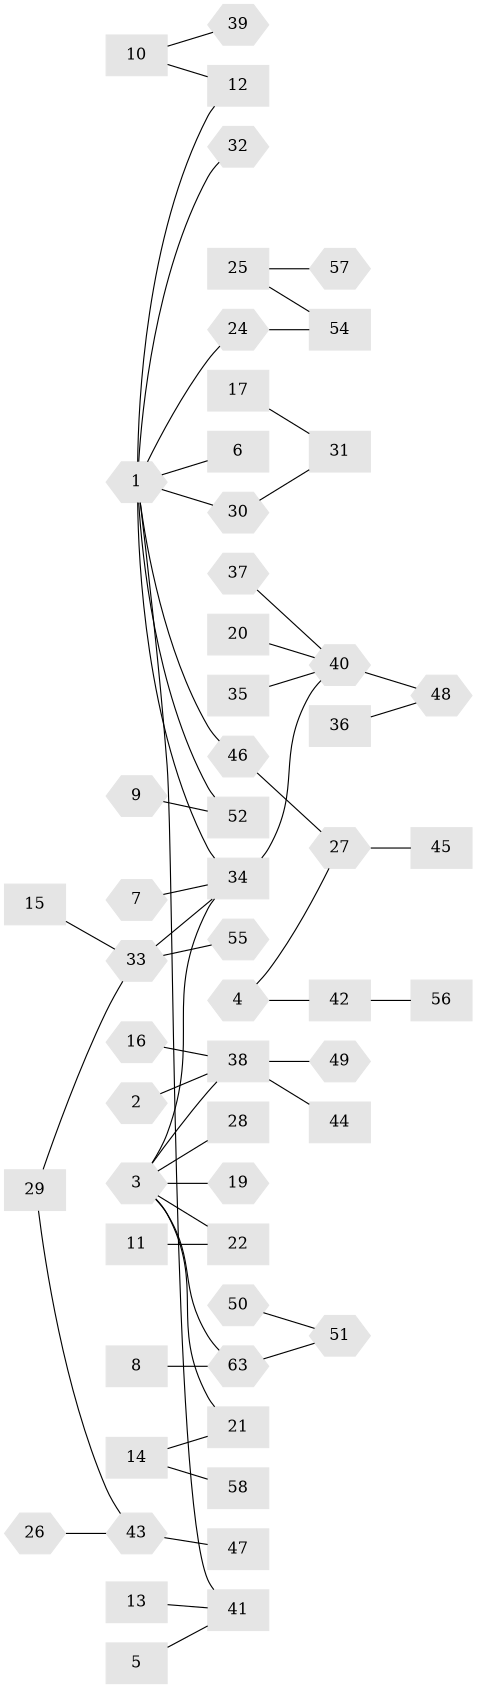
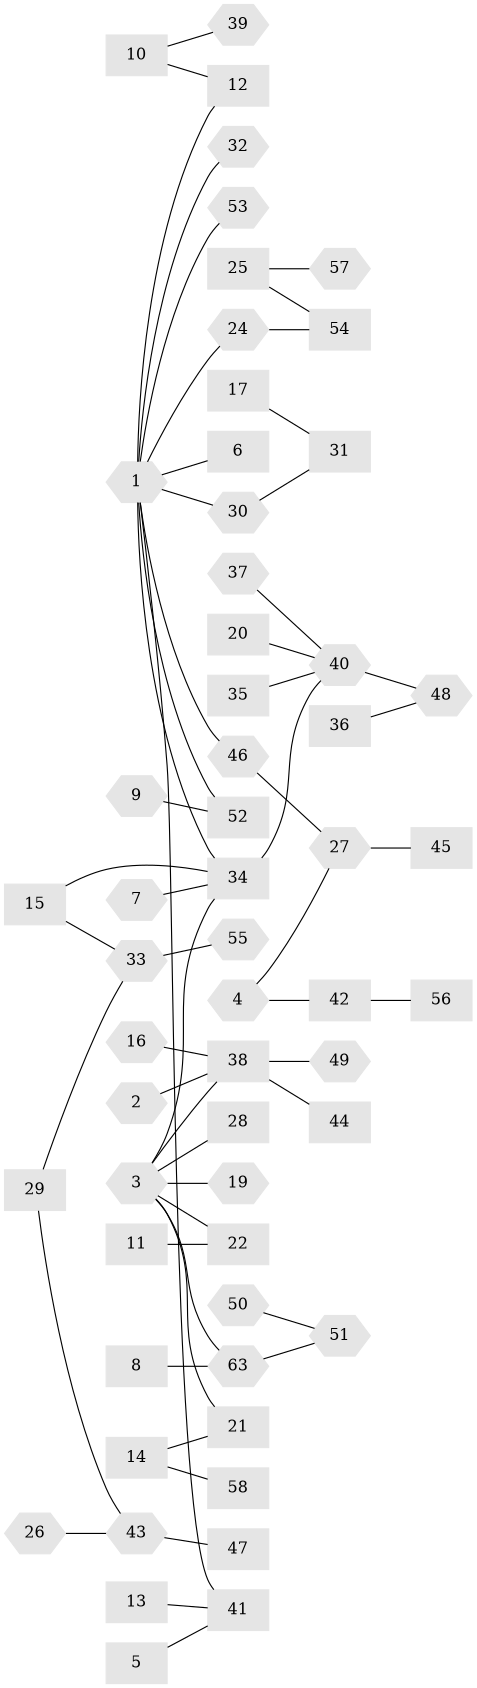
node "53": added
edge "34" -- "33": now "34" -- "15"
